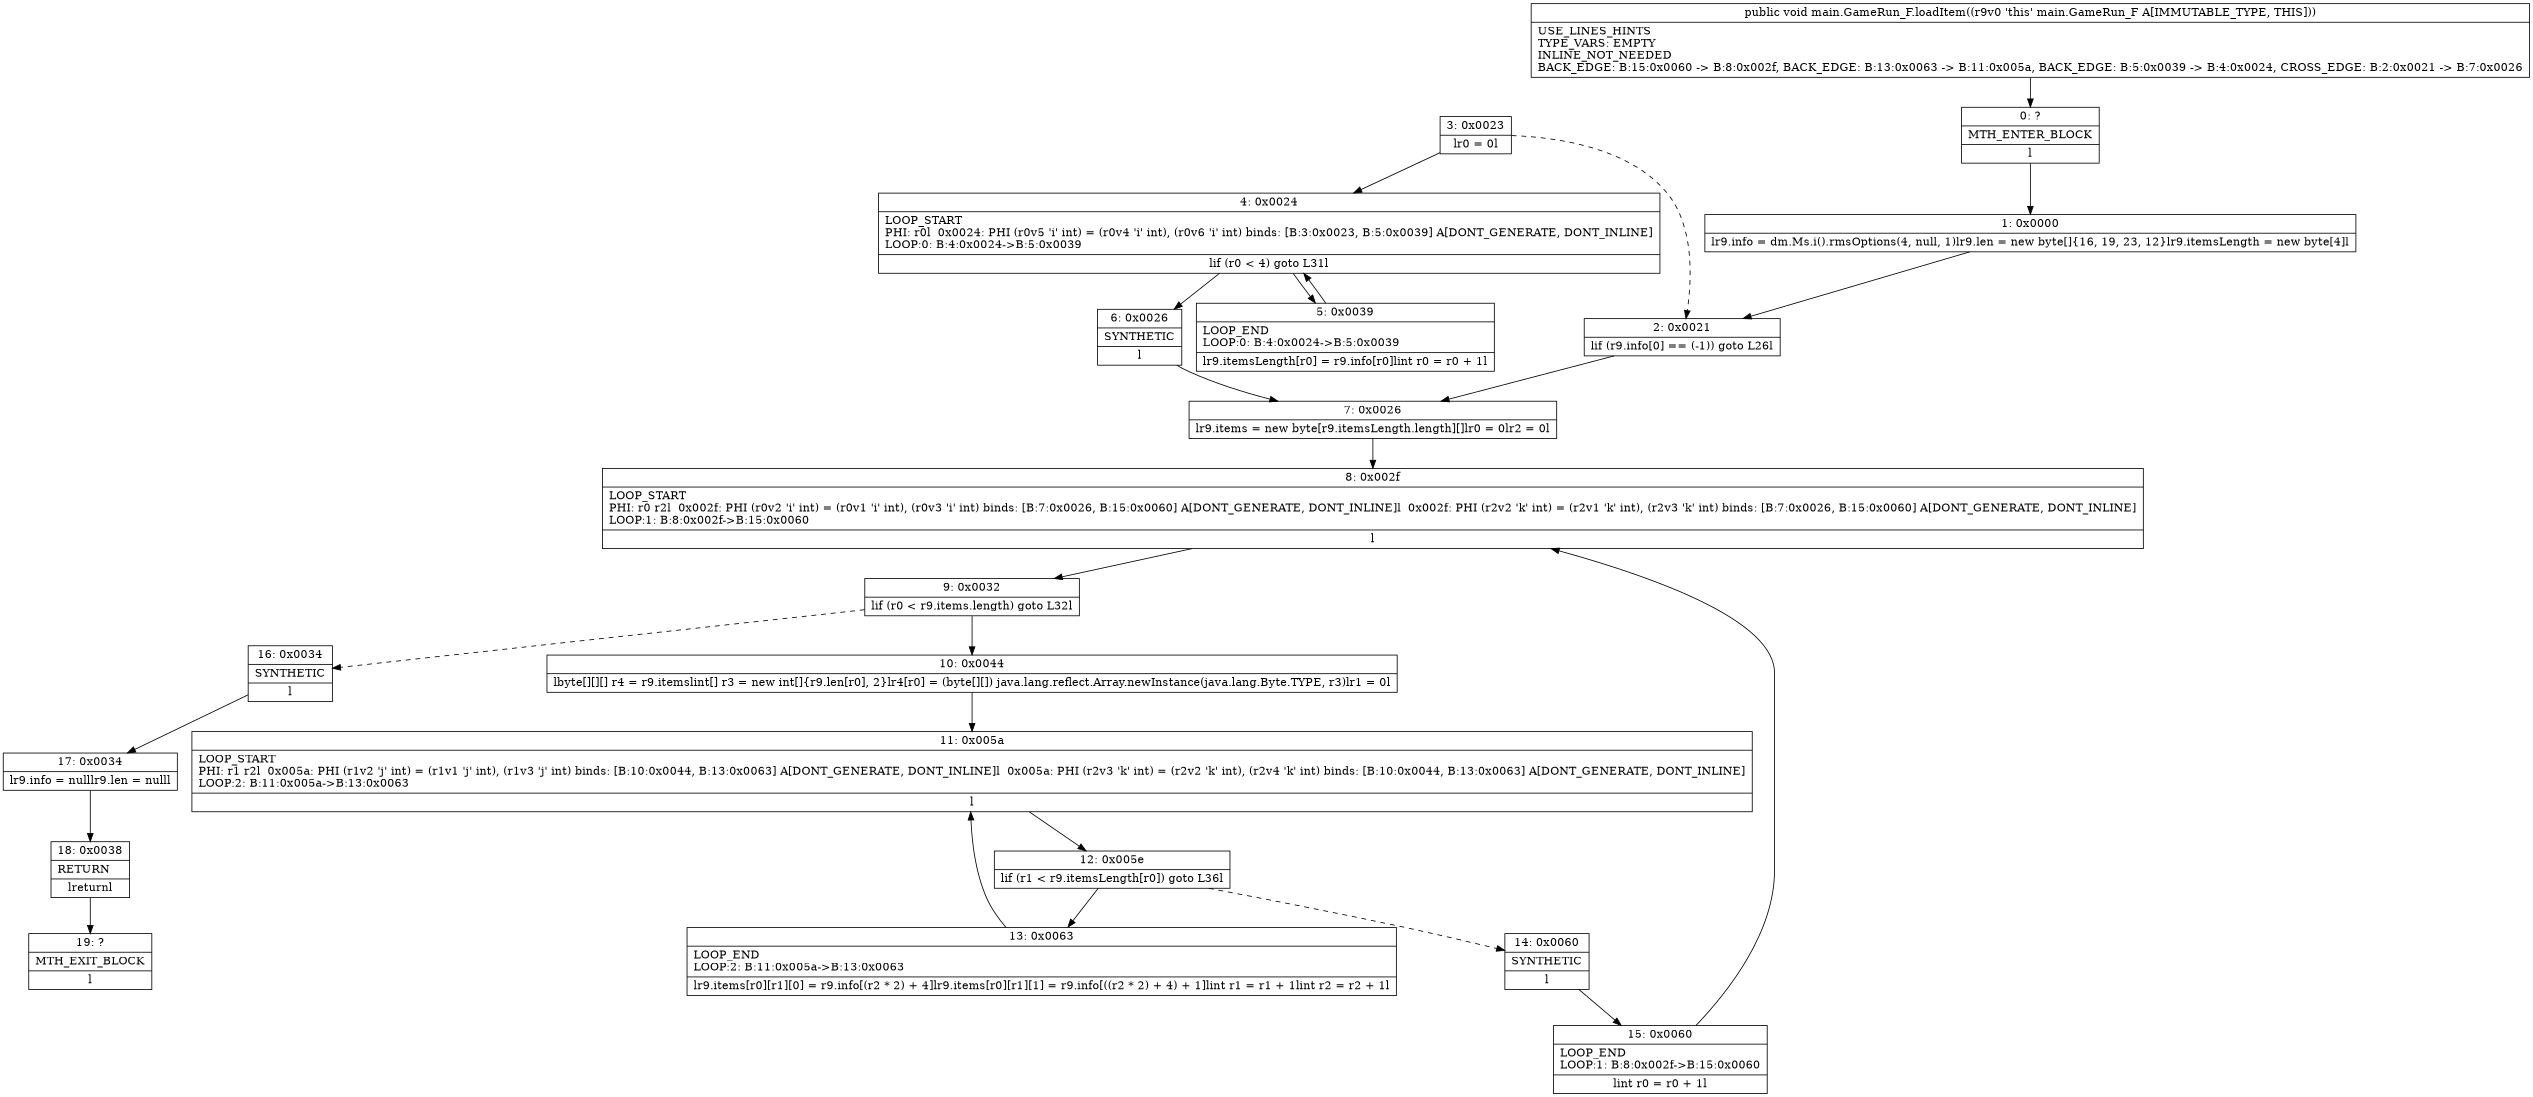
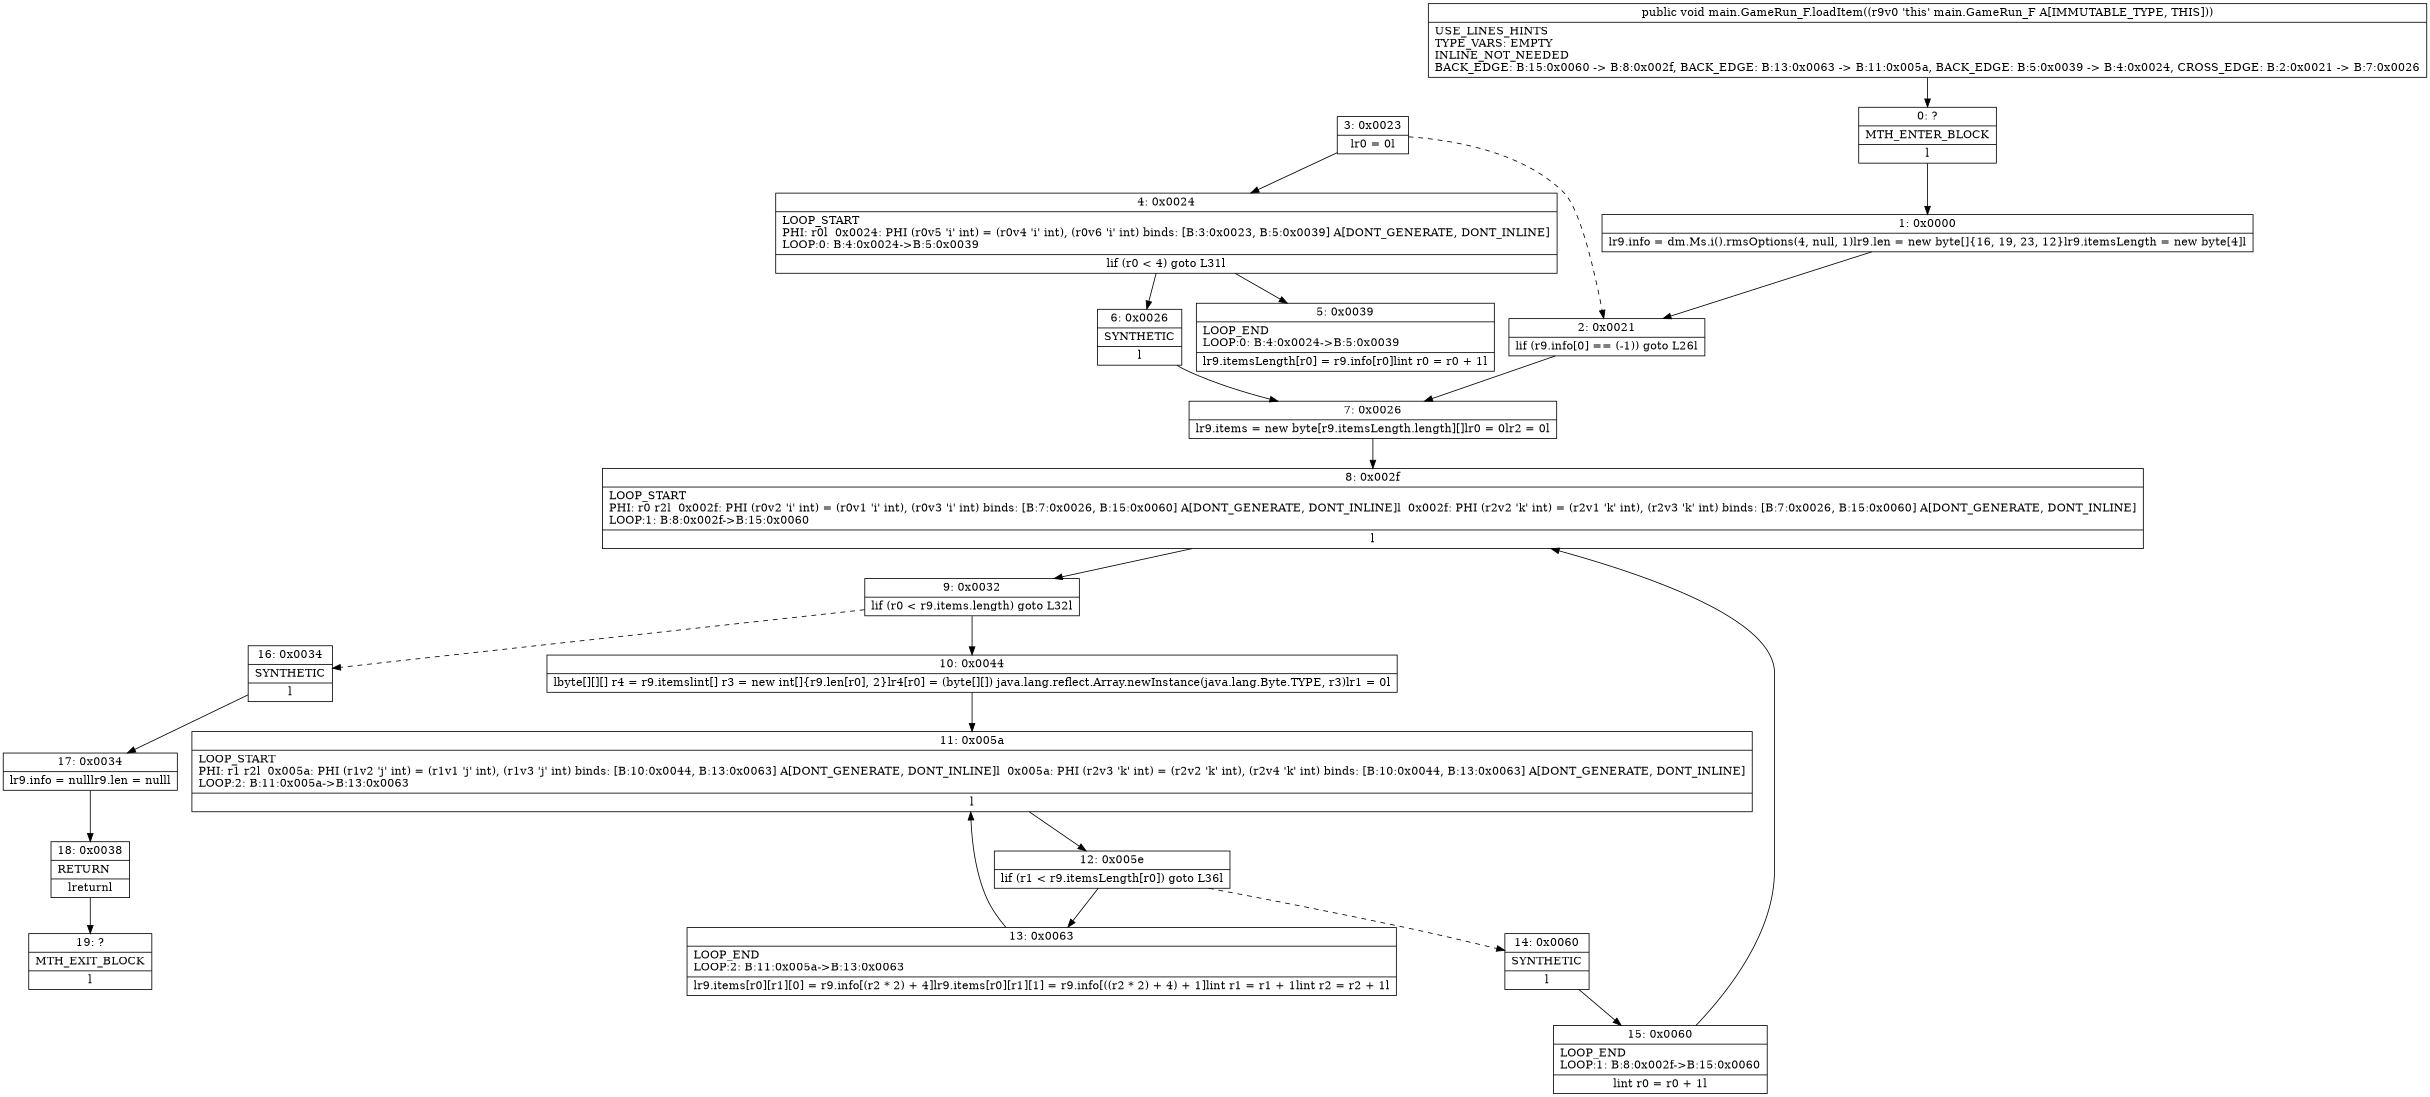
edge "5: 0x0039" -> "4: 0x0024": removed
